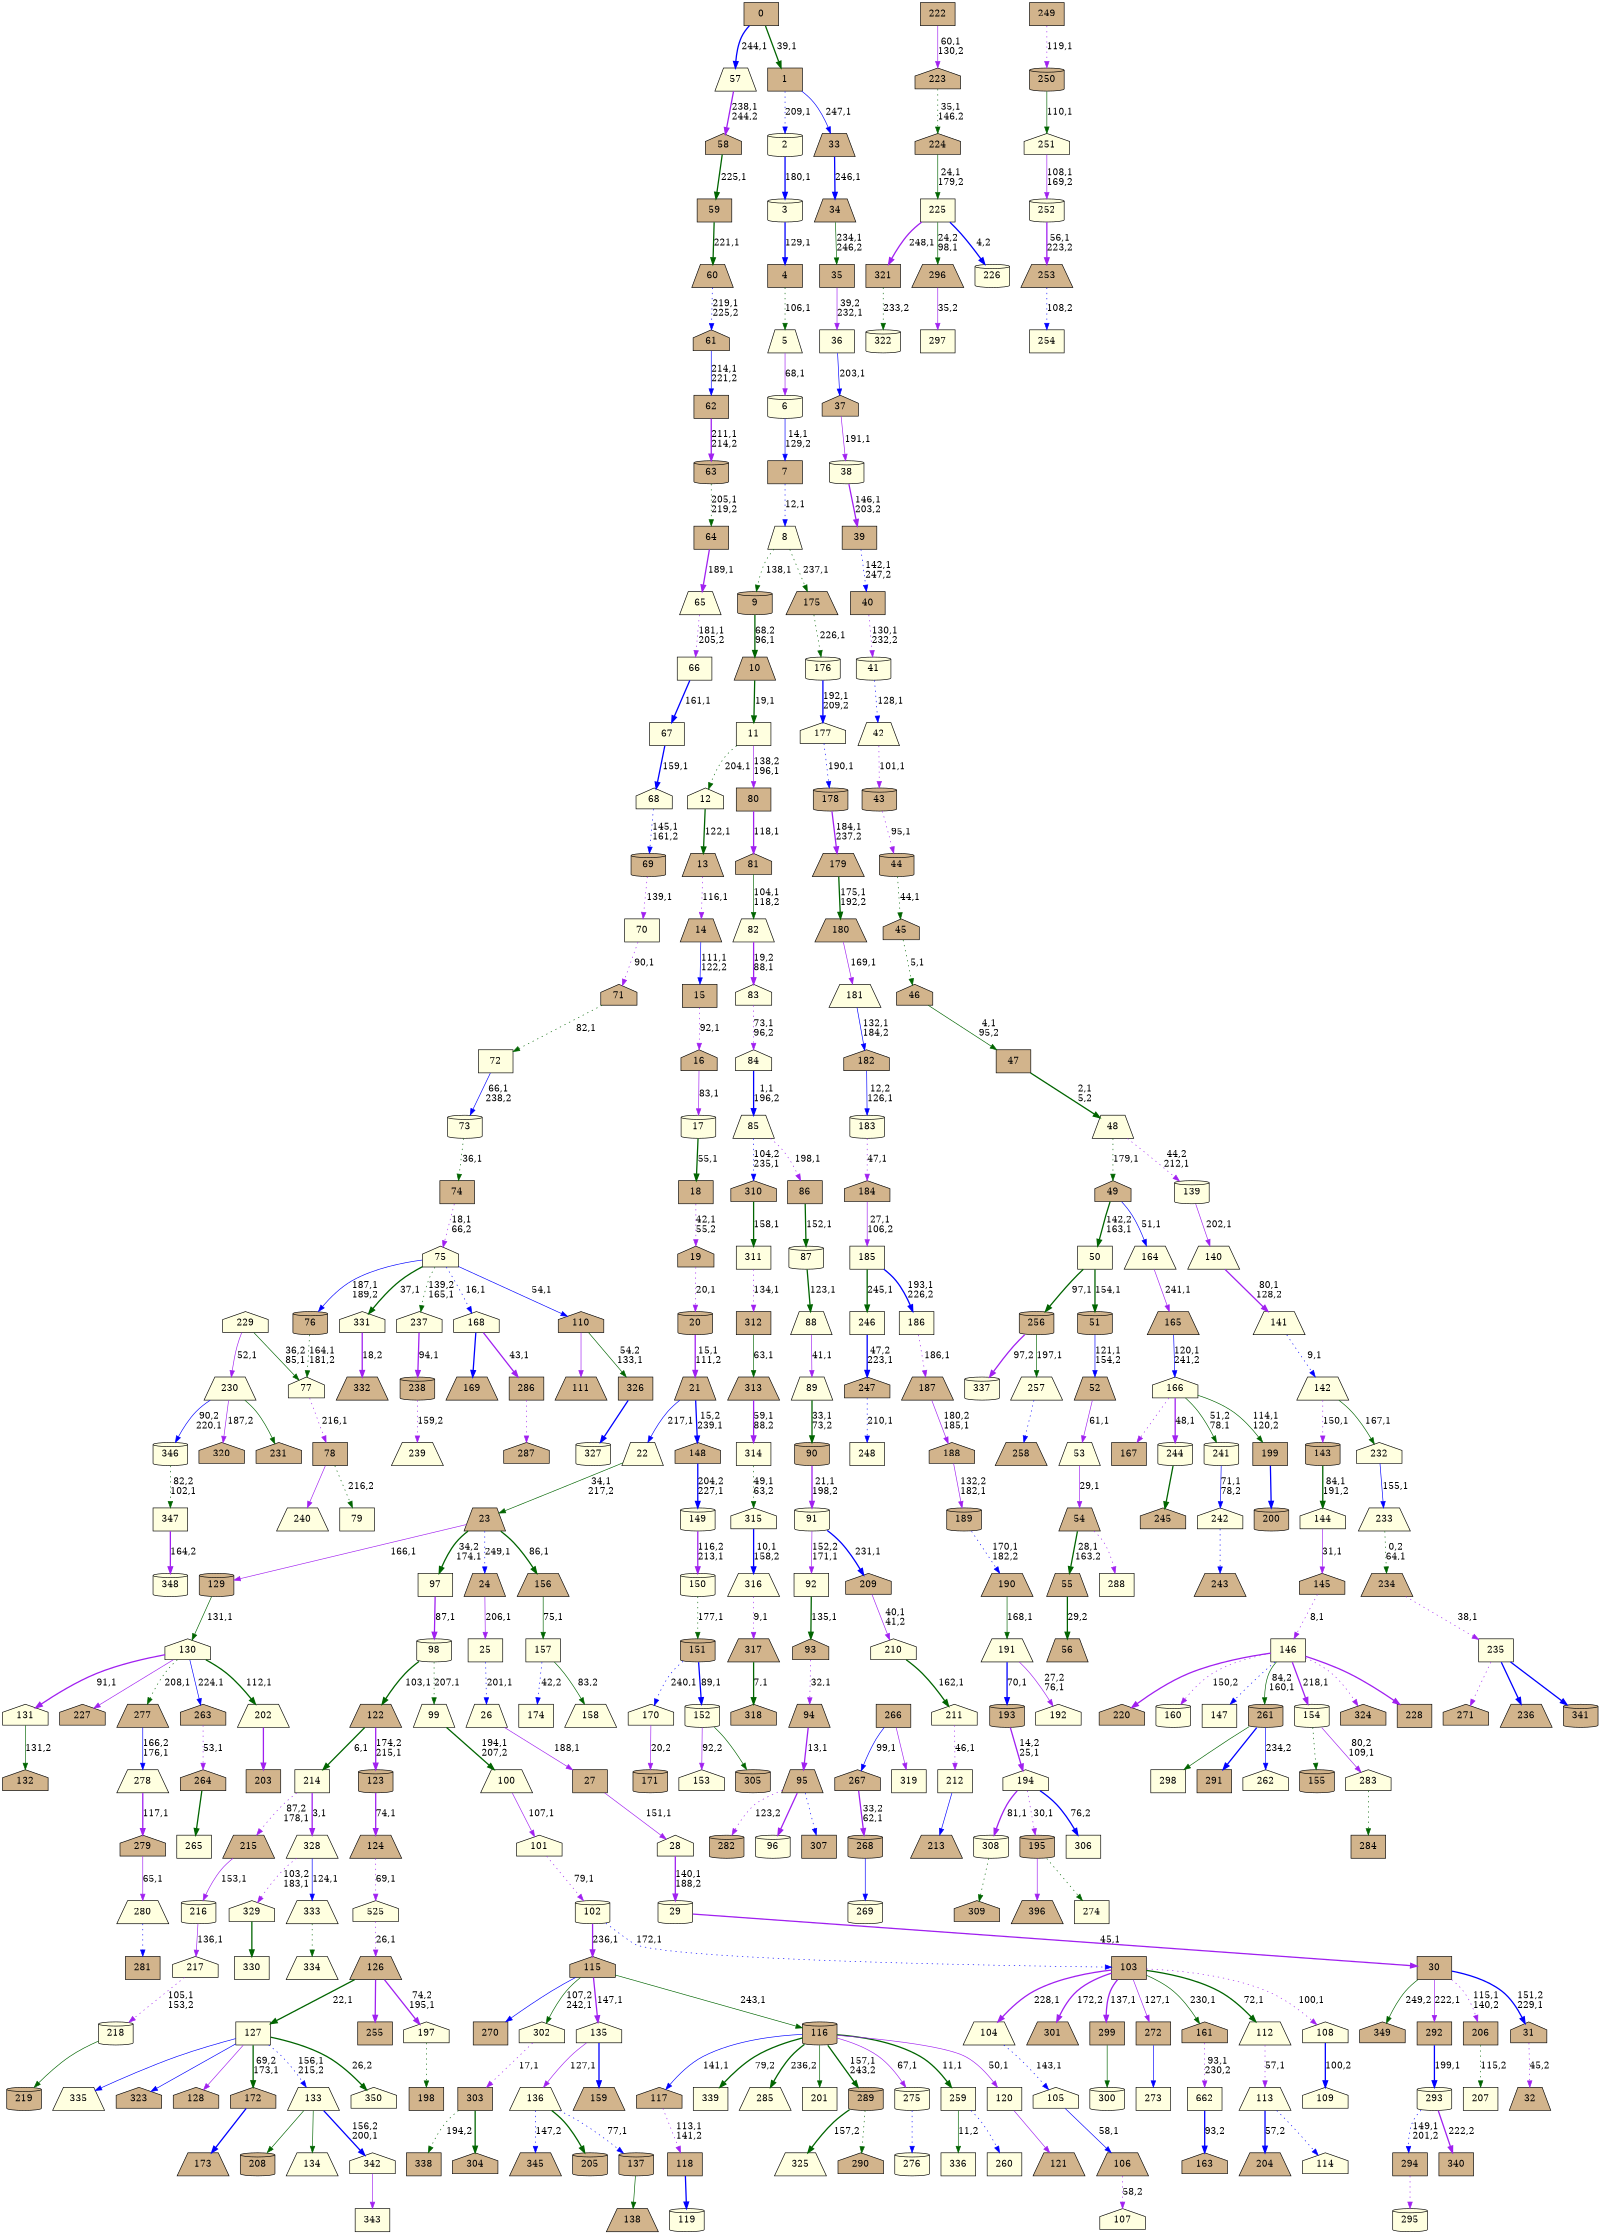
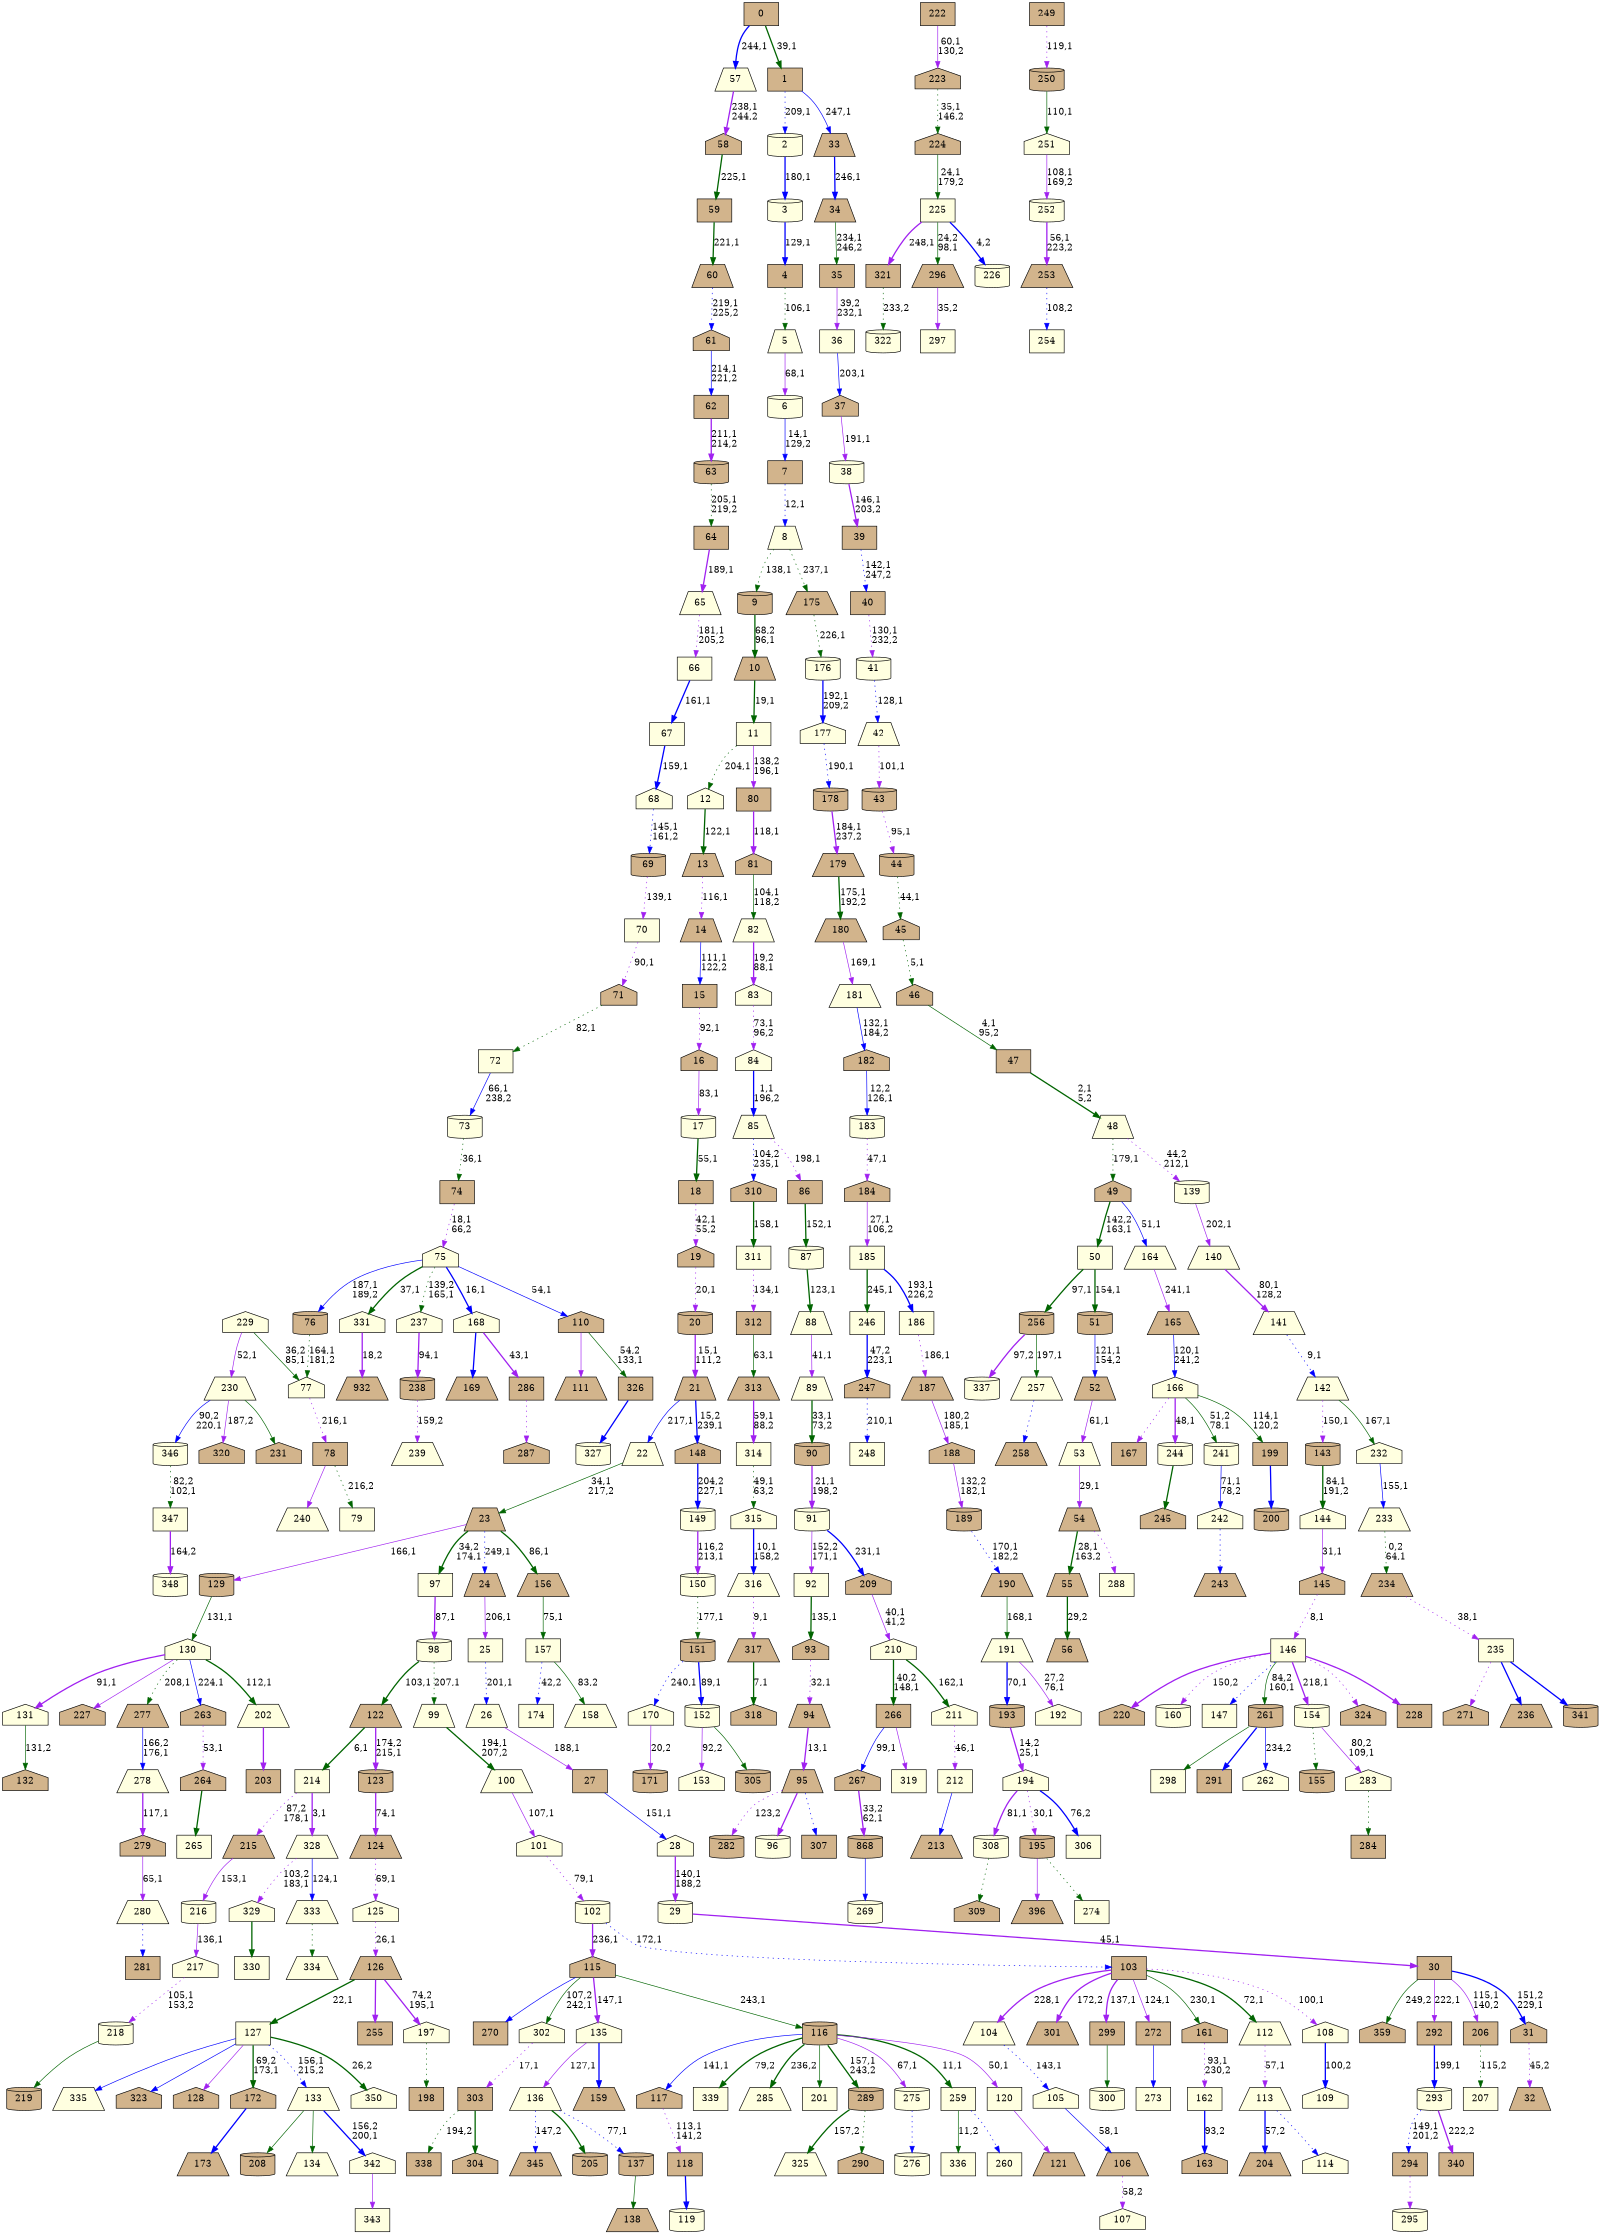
edge "75" -> "168": style dotted -> bold
node "332": label "332" -> "932"
edge "210" -> "266": added, label "40,2 148,1"
edge "27" -> "28": color purple -> blue
node "268": label "268" -> "868"
node "525": label "525" -> "125"
edge "30" -> "206": style dotted -> solid
edge "103" -> "272": label "127,1" -> "124,1"
node "349": label "349" -> "359"
node "662": label "662" -> "162"
